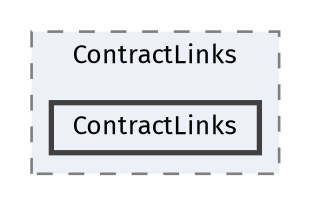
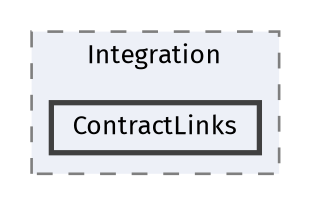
cluster "ContractLinks": label "ContractLinks" -> "Integration"
